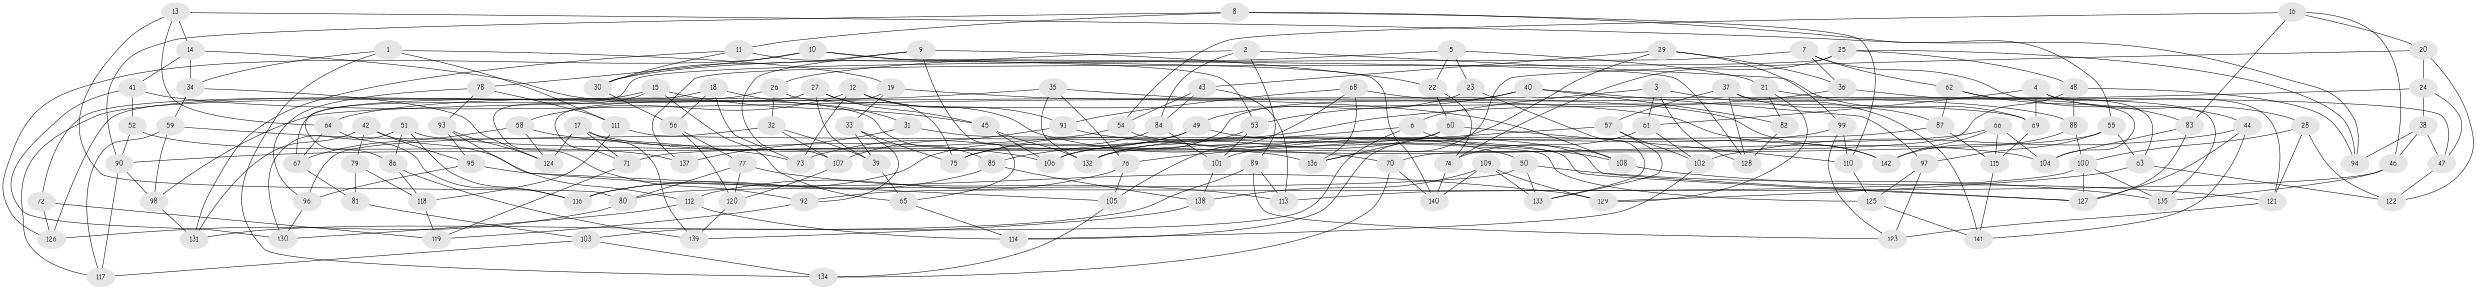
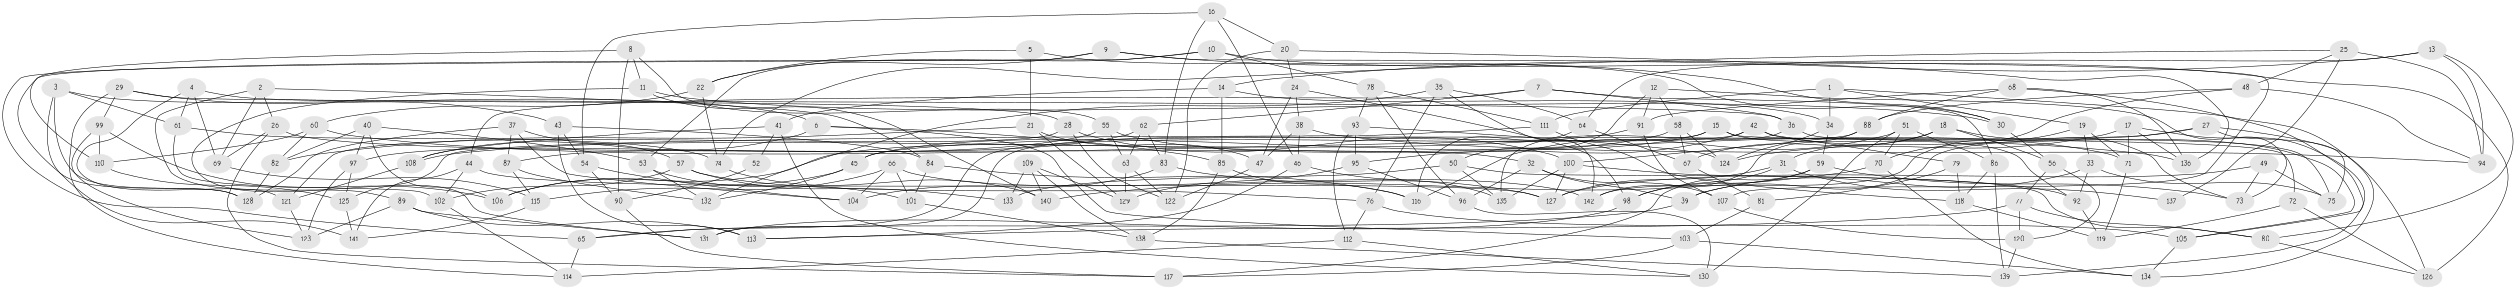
node "23": removed
edge "60" -- "132": now "60" -- "82"
edge "52" -- "137": removed
edge "90" -- "98": now "31" -- "98"
